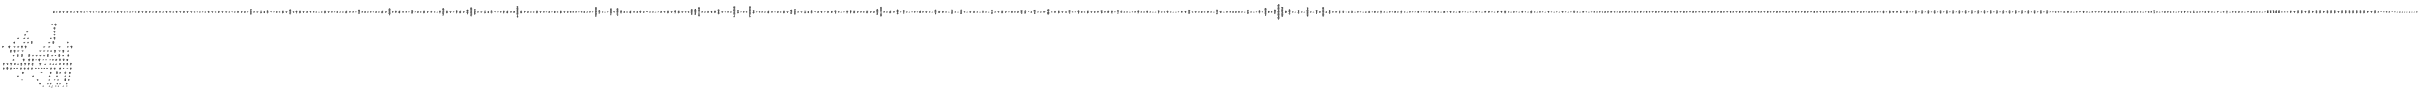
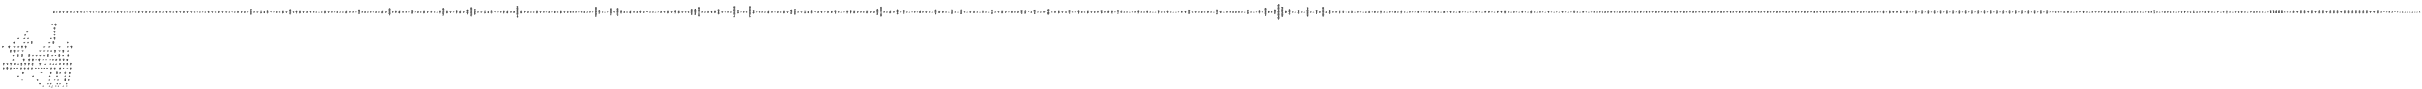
node "# 0x371c PUSHX Data PUSHX Data JUMP": added
